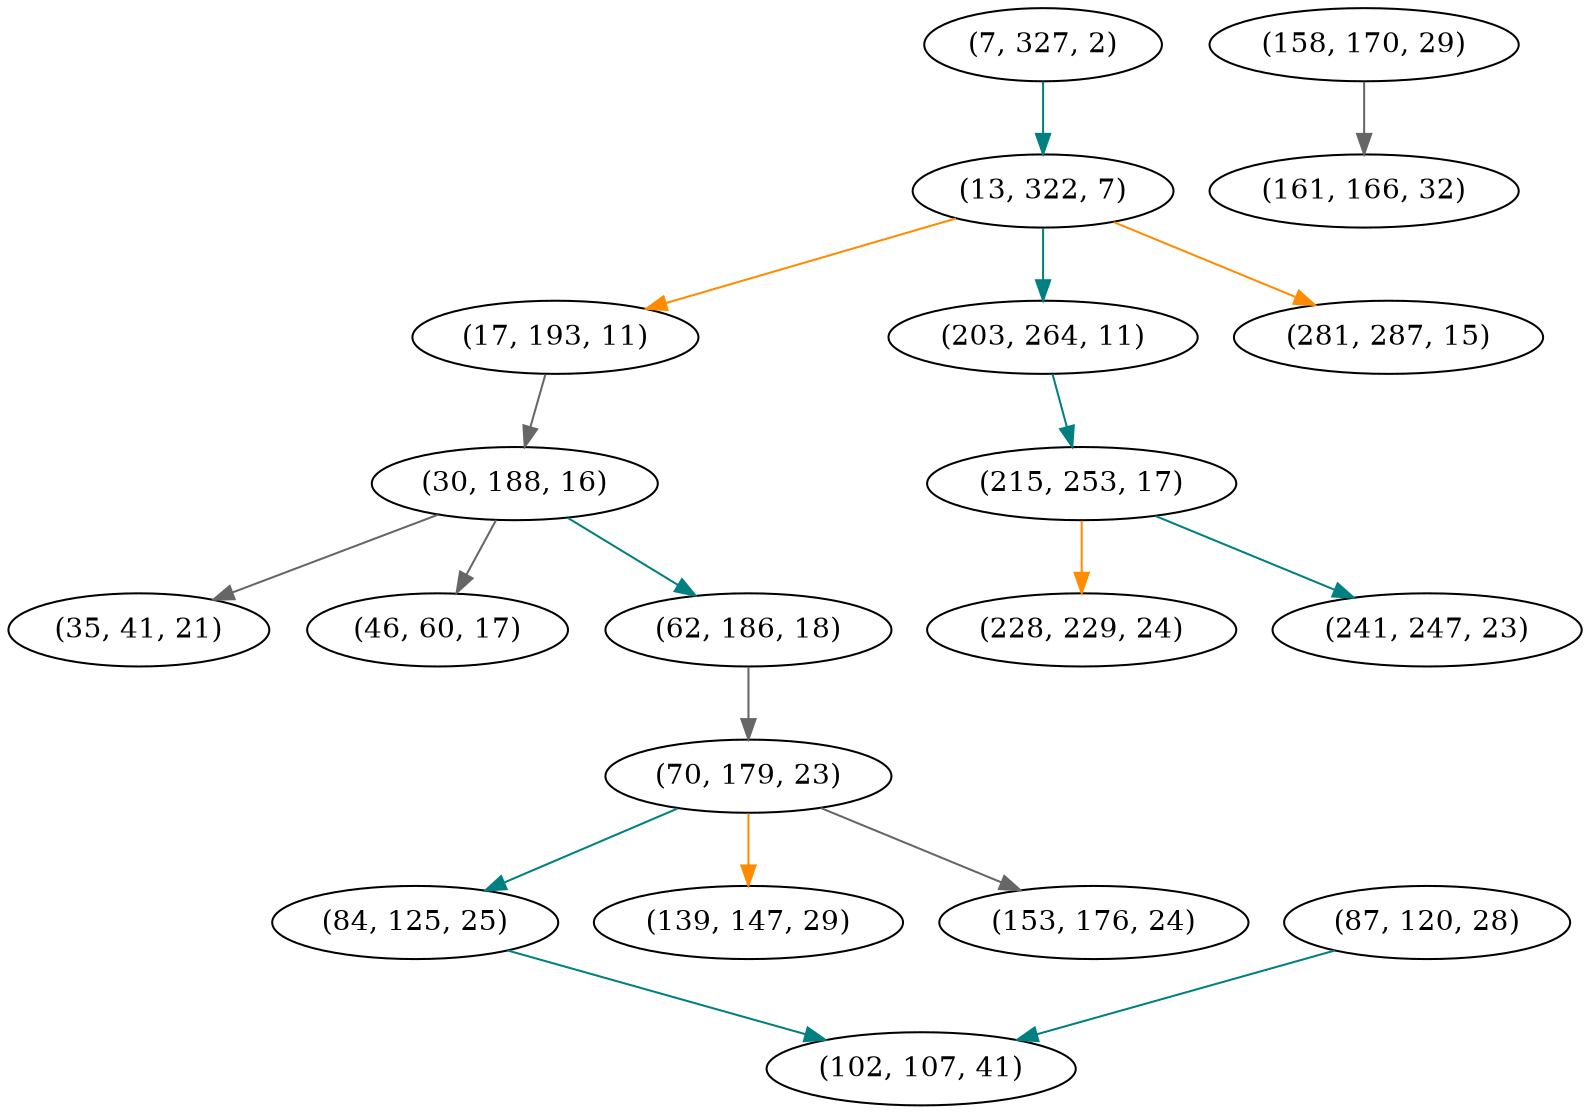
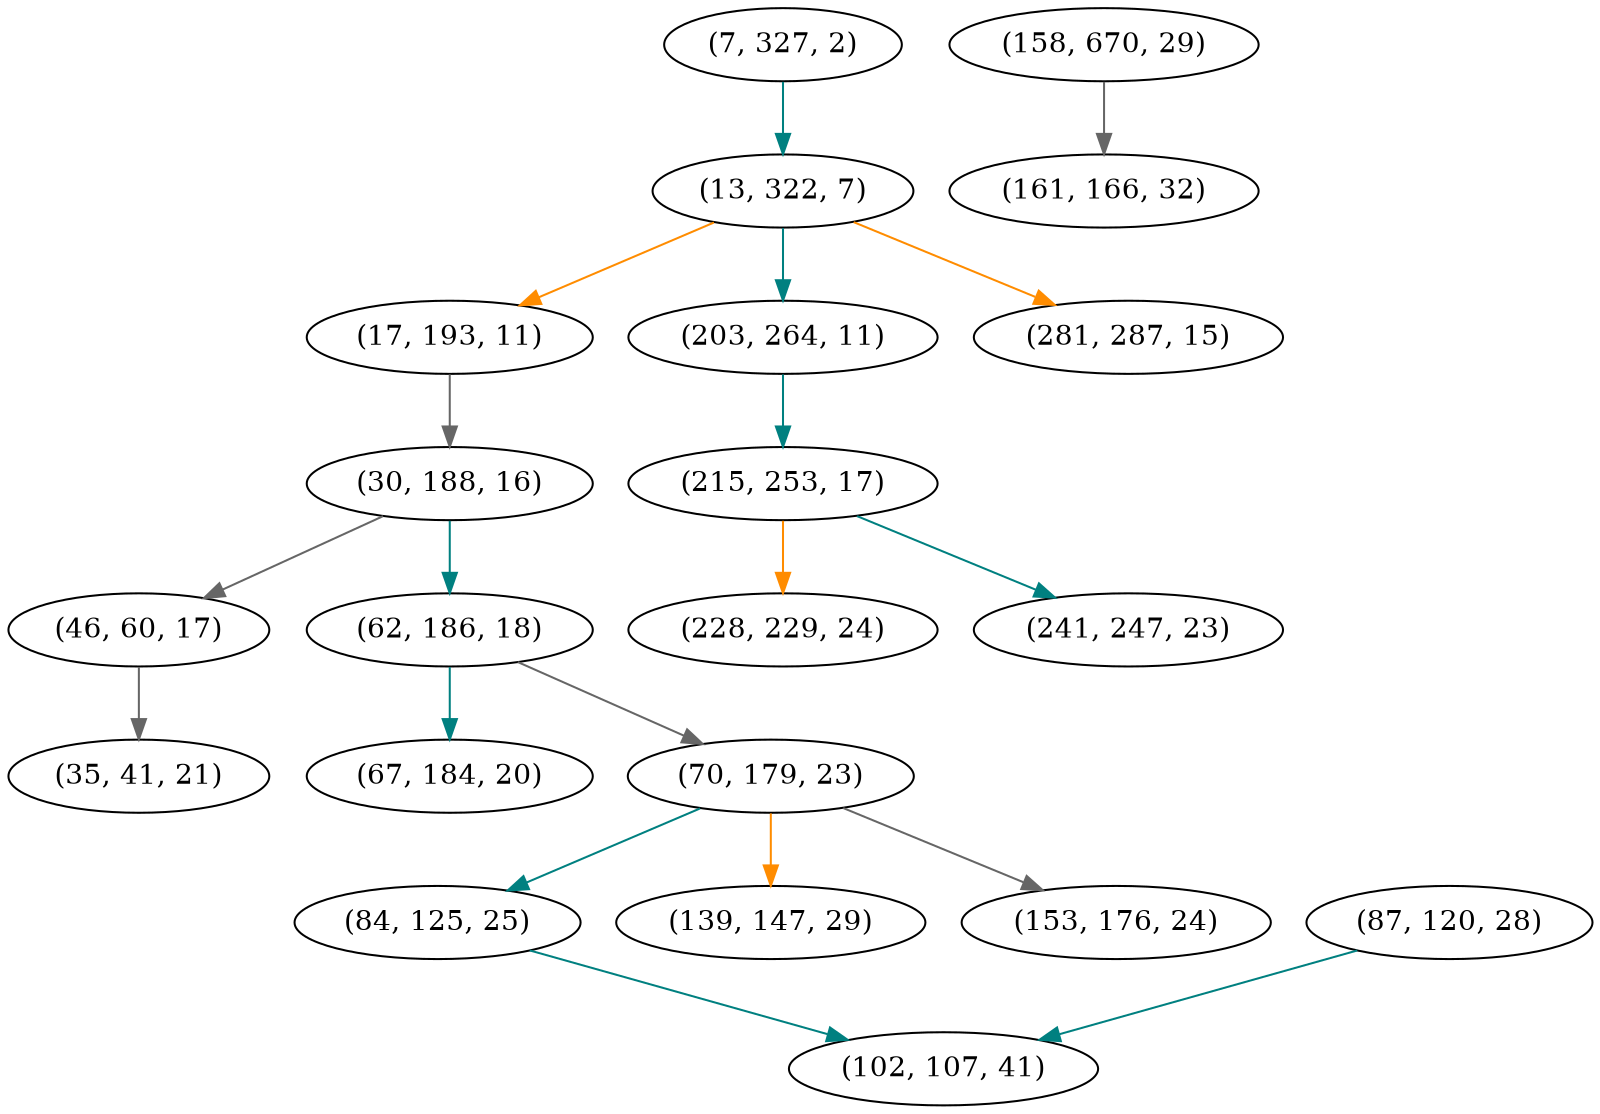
node "(158, 170, 29)": label "(158, 170, 29)" -> "(158, 670, 29)"
edge "(30, 188, 16)" -> "(35, 41, 21)": now "(46, 60, 17)" -> "(35, 41, 21)"
node "(67, 184, 20)": added
